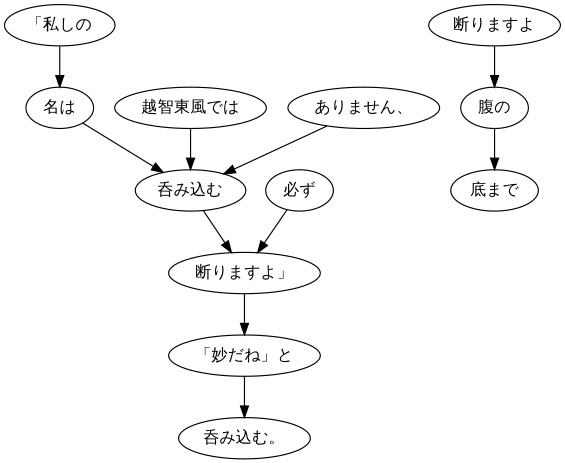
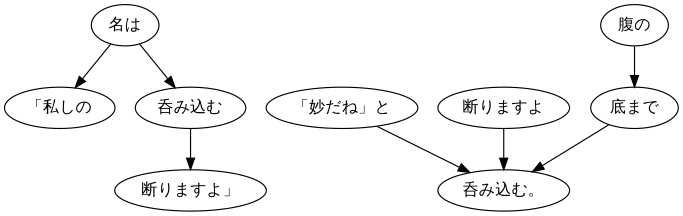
edge "「私しの" -> "名は": reversed
edge "断りますよ" -> "腹の": now "断りますよ" -> "呑み込む。"
node "越智東風では": removed
node "ありません、": removed
edge "底まで" -> "呑み込む。": added
node "必ず": removed
edge "断りますよ」" -> "「妙だね」と": removed
